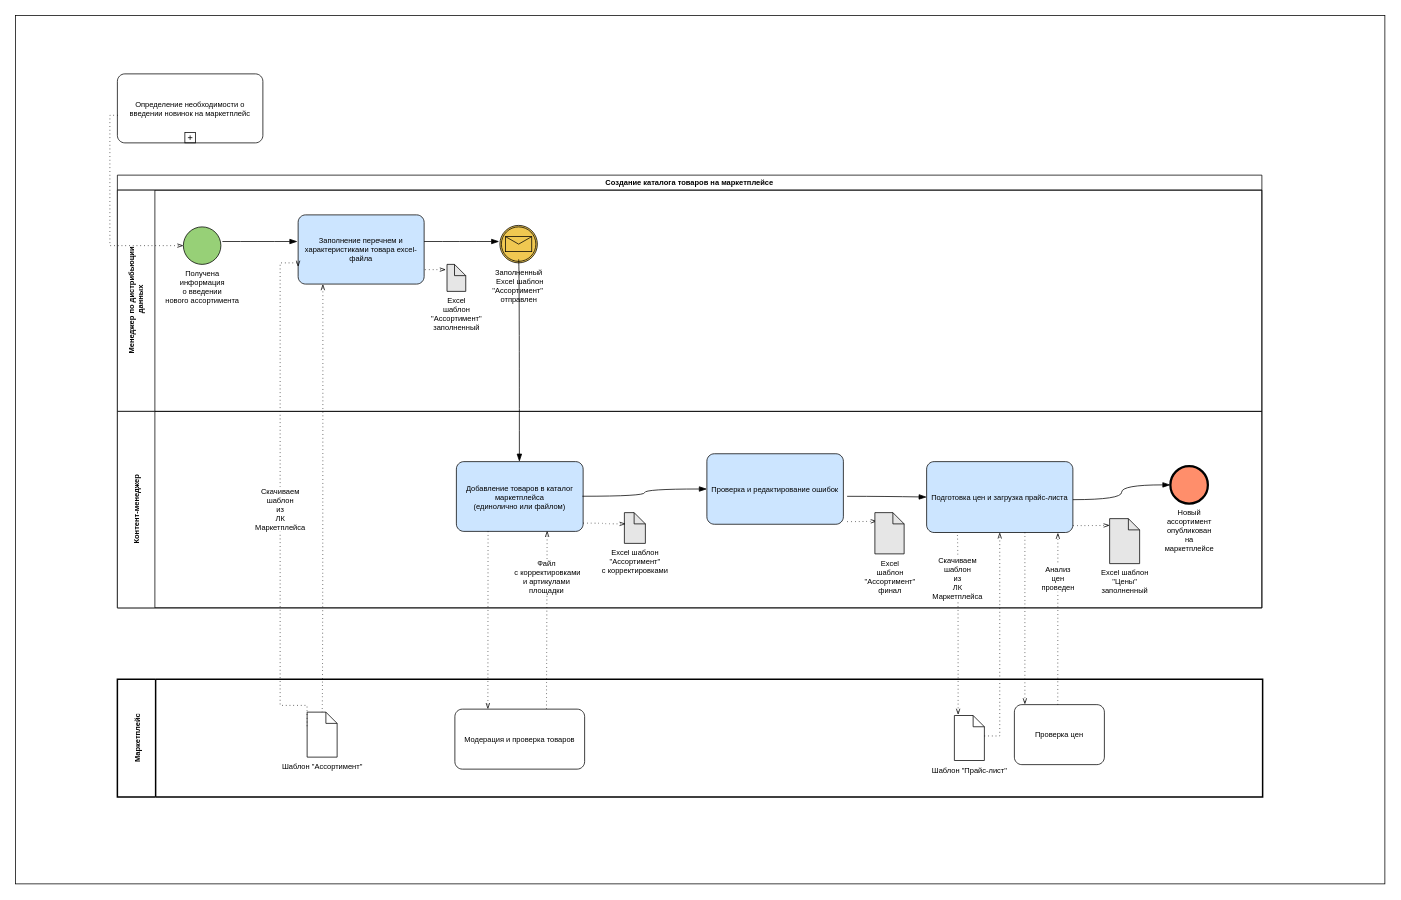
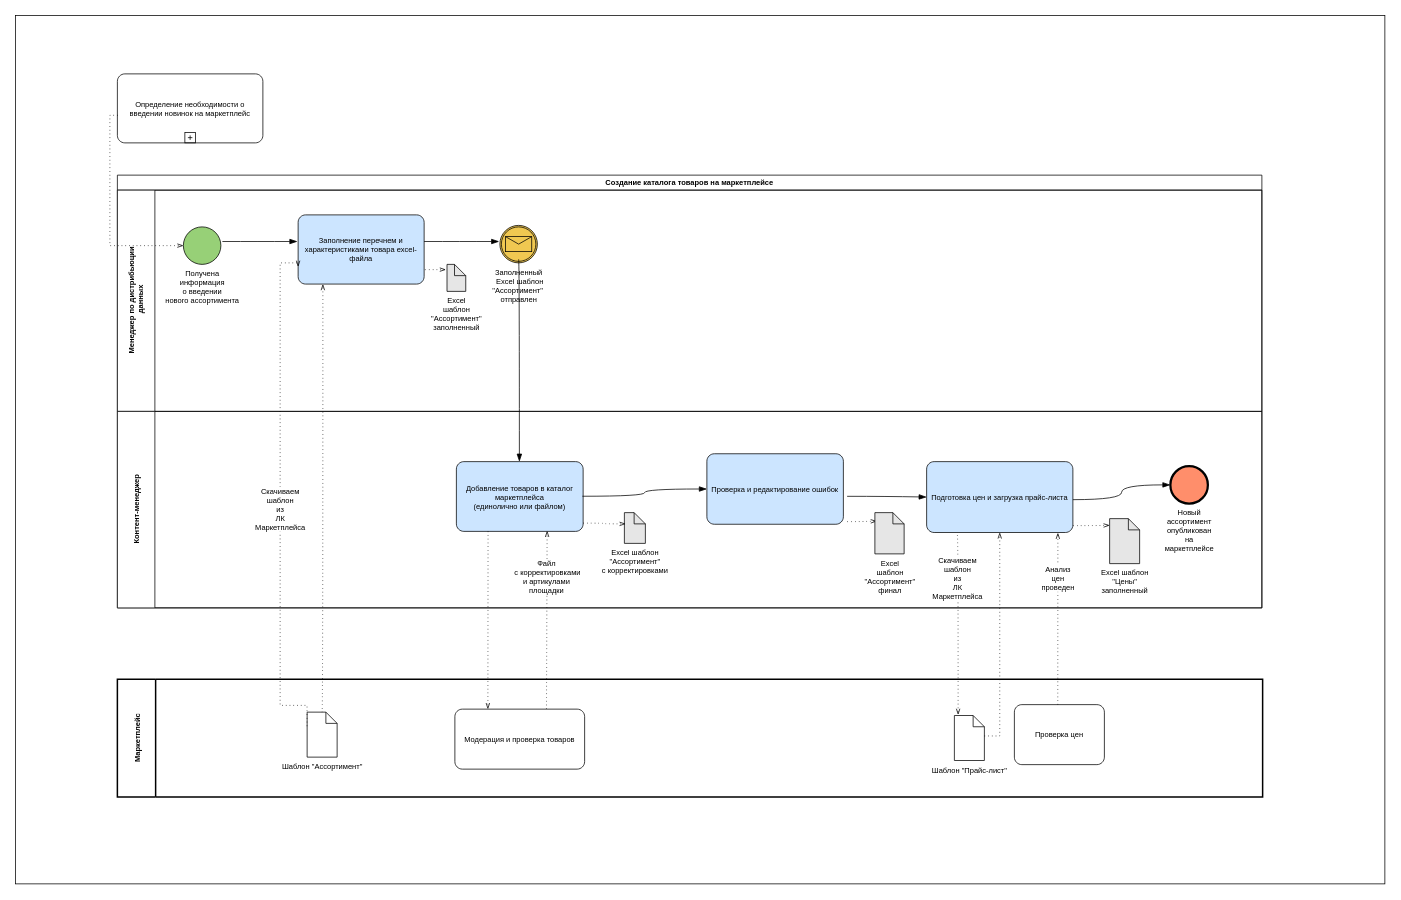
edge "Подготовка цен и загрузка прайс-листа" -> "Проверка цен": removed
